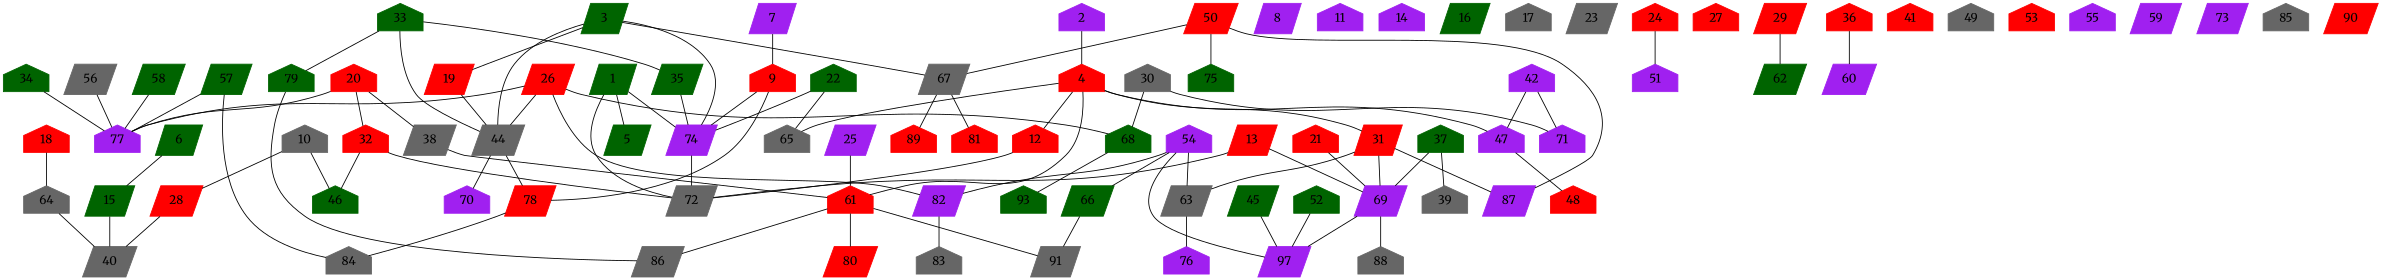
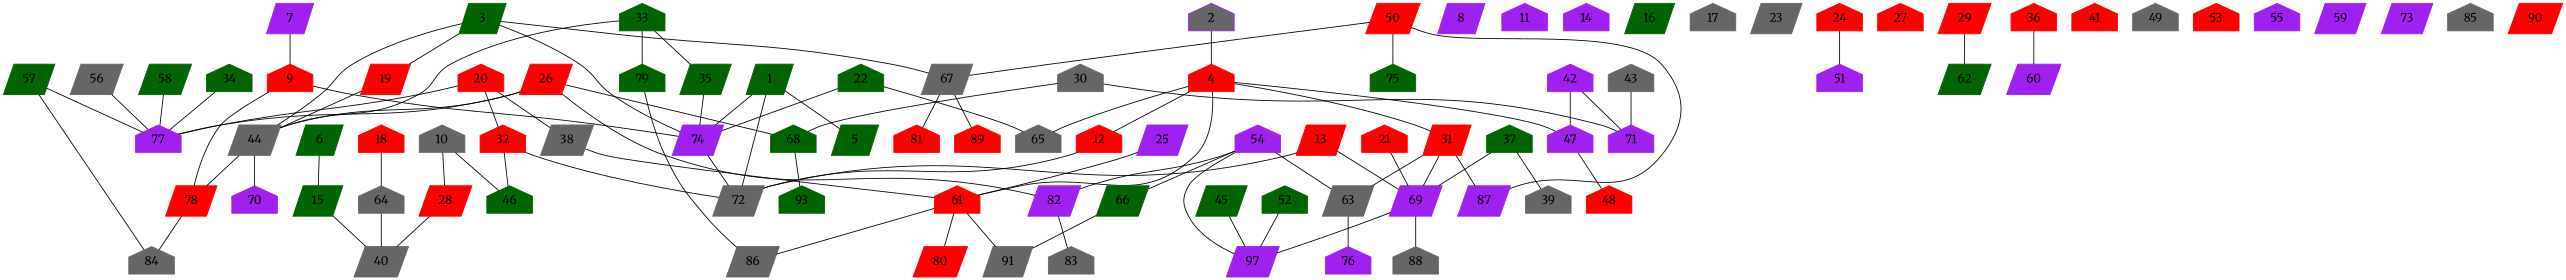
node "2": fillcolor purple -> gray40
node "43": added
